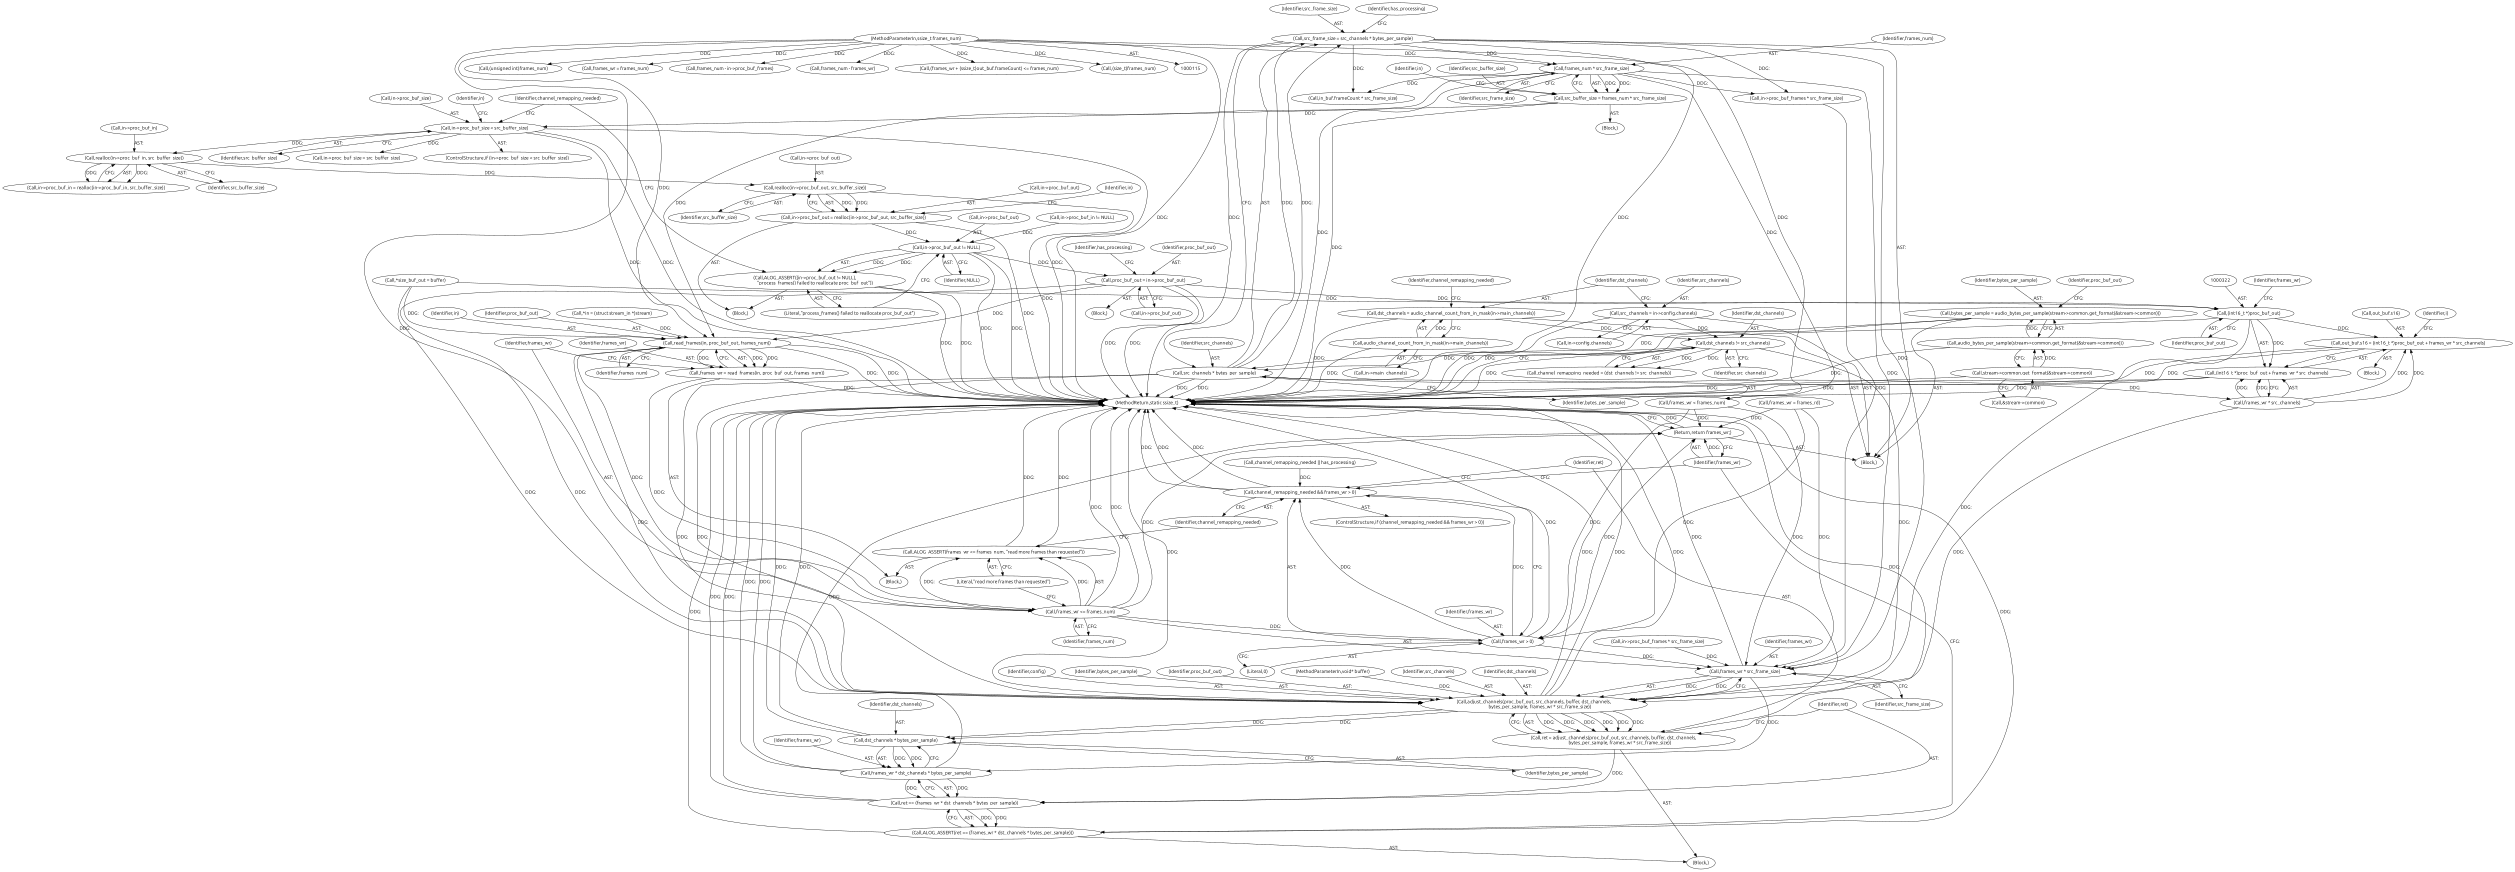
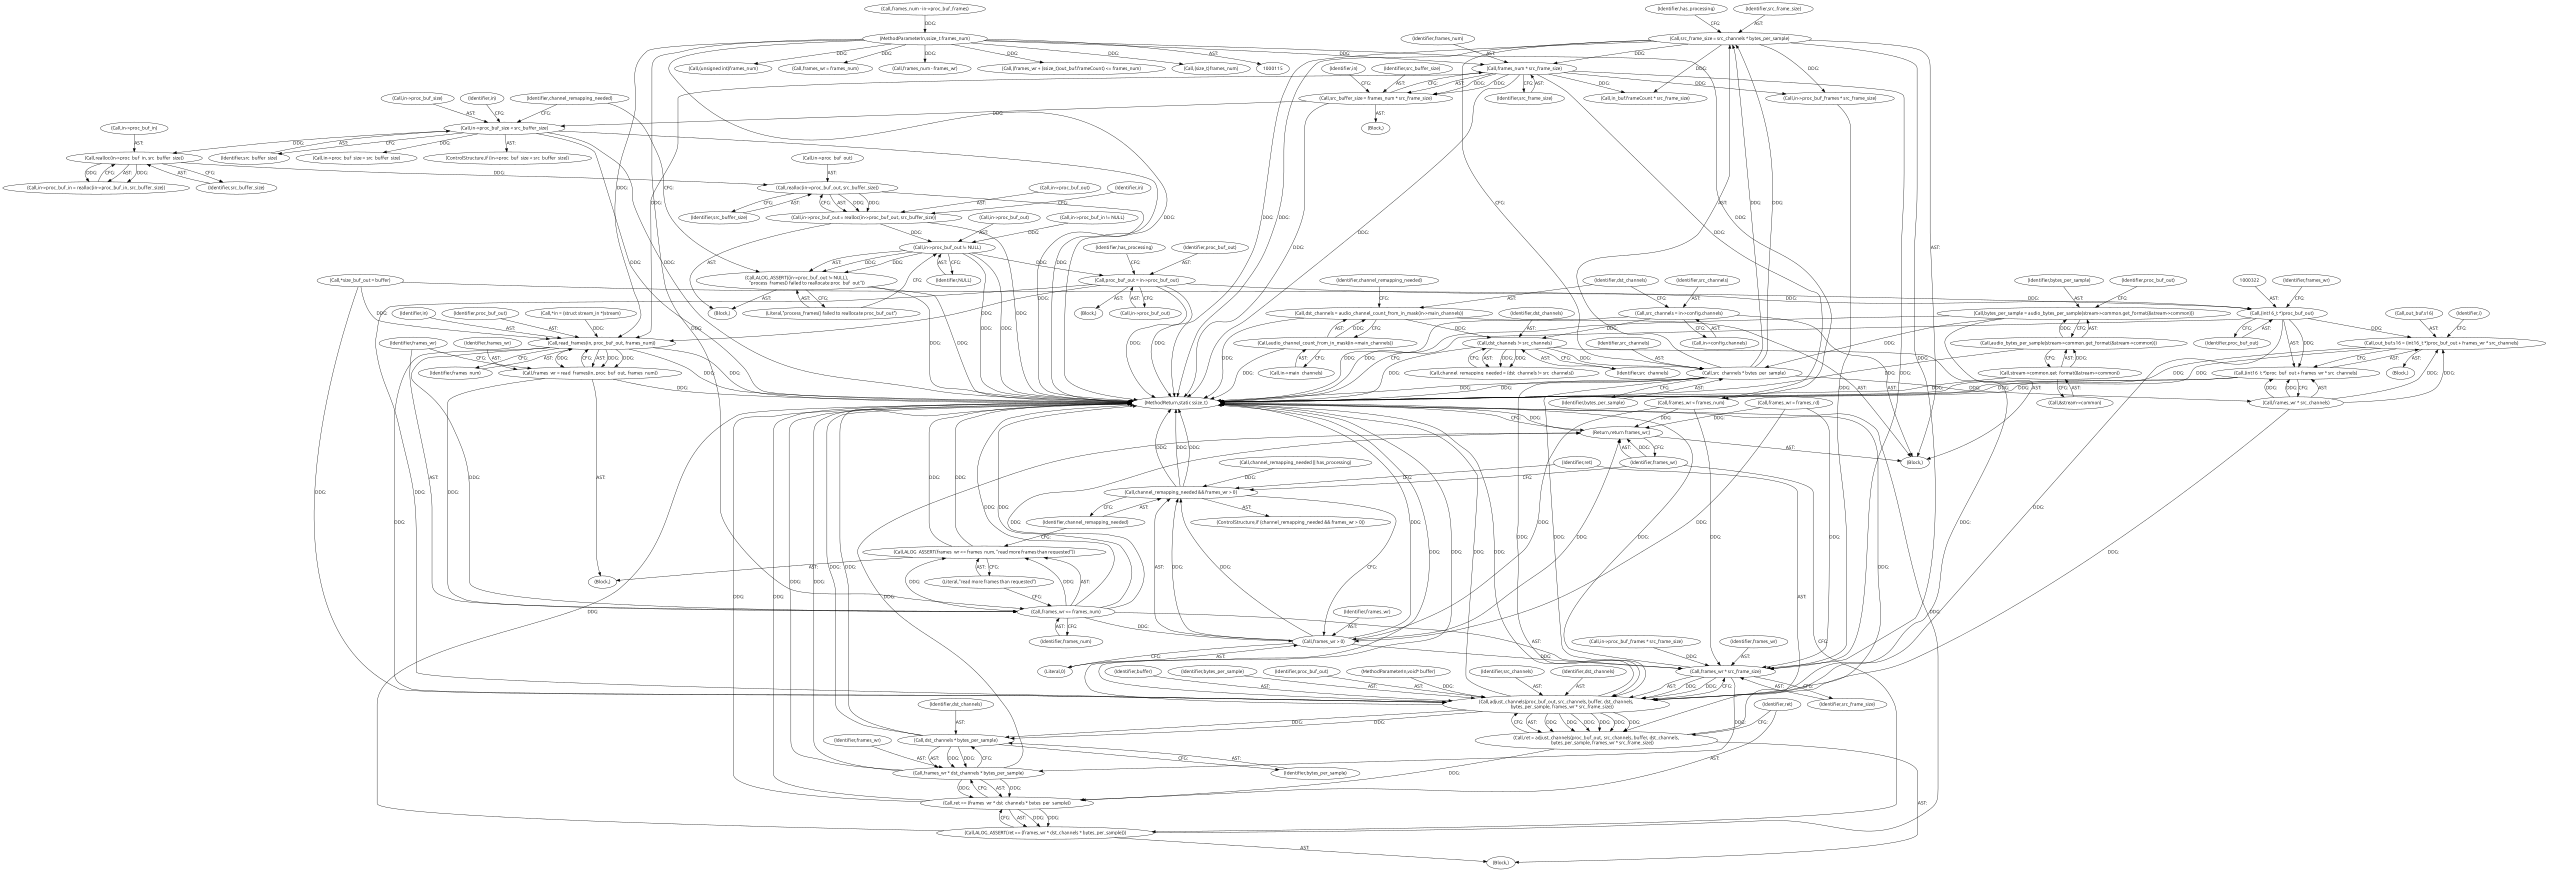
edge "(MethodParameterIn,ssize_t frames_num)" -> "(Call,frames_num - in->proc_buf_frames)": reversed
node "(Identifier,config)": label "(Identifier,config)" -> "(Identifier,buffer)"
